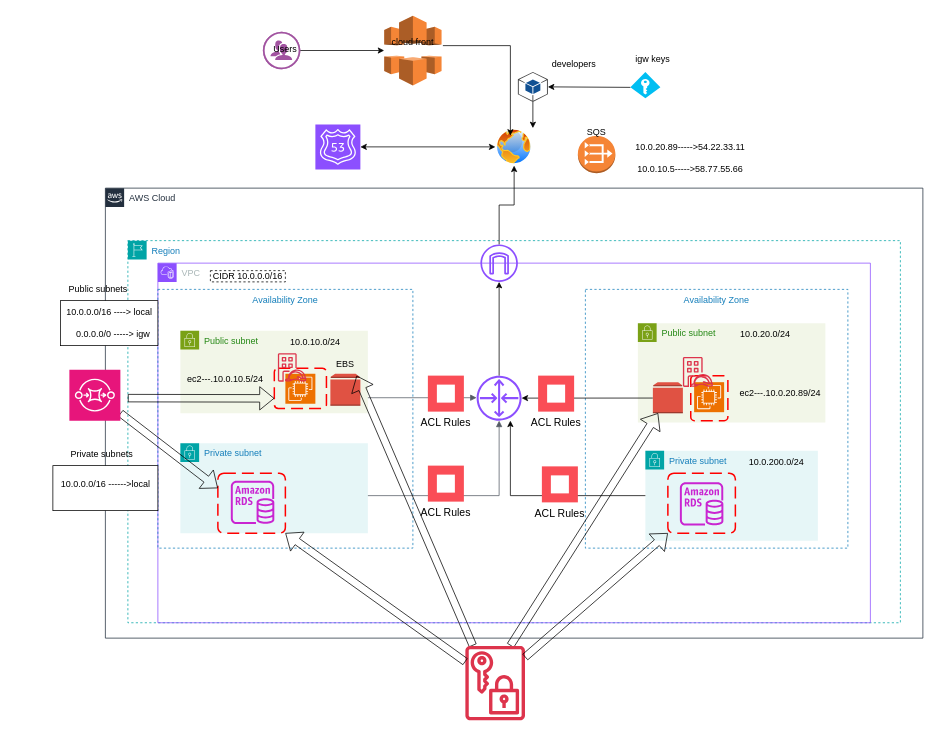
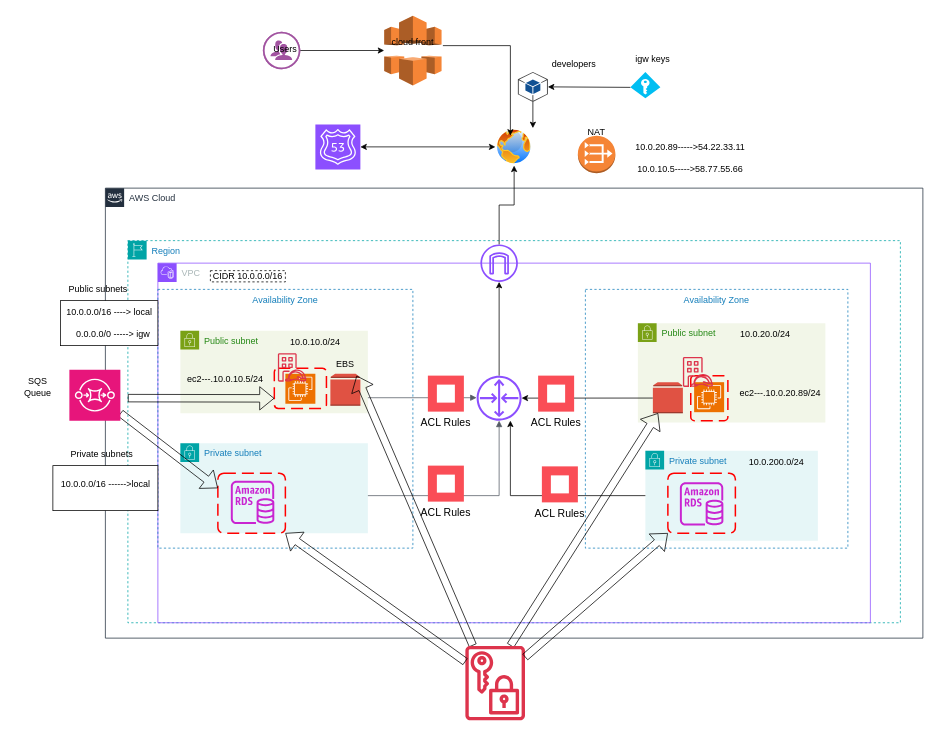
node "SQS": label "SQS" -> "NAT"
node "SQS Queue": added
